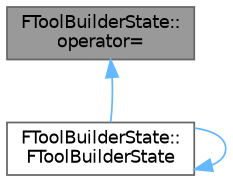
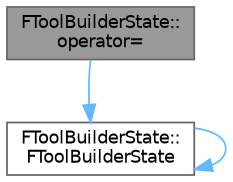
edge "FToolBuilderState:: FToolBuilderState" -> "FToolBuilderState:: operator=": reversed
